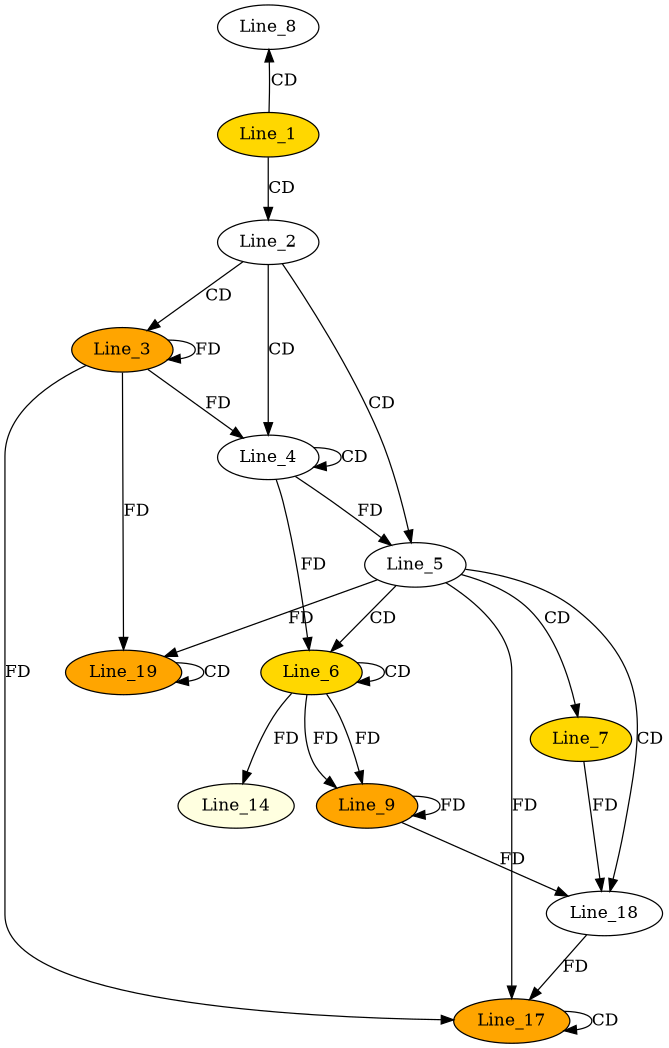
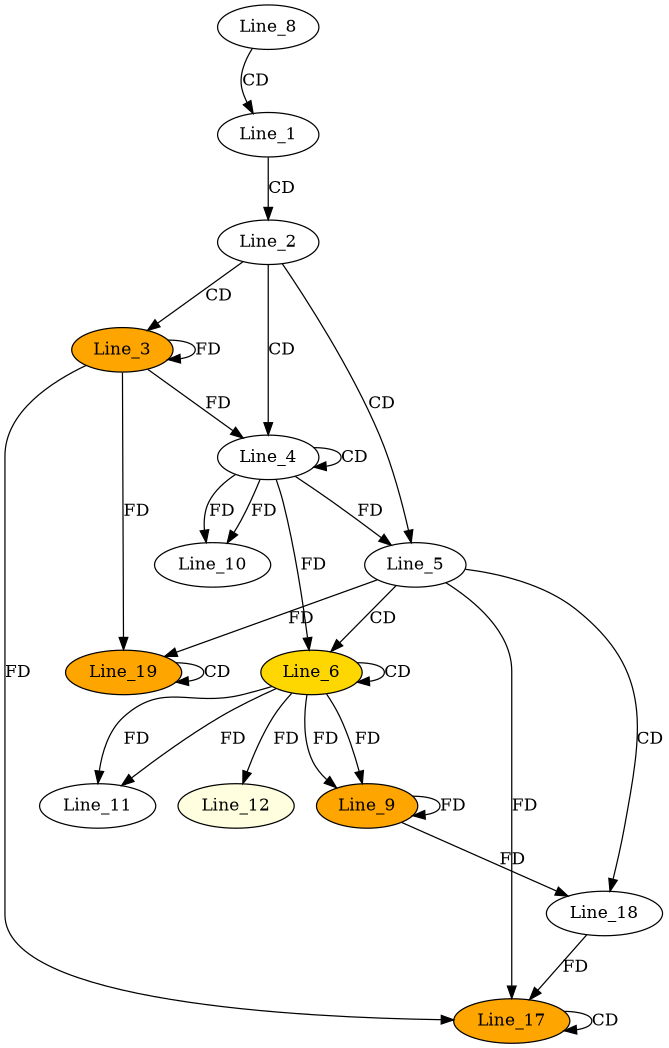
edge "Line_1" -> "Line_8": reversed
node "Line_1": fillcolor gold -> white
node "Line_10": added
node "Line_7": removed
node "Line_11": added
node "Line_14": label "Line_14" -> "Line_12"
